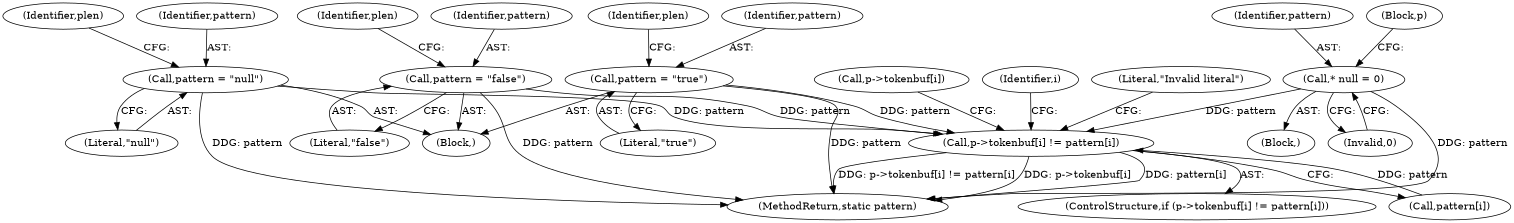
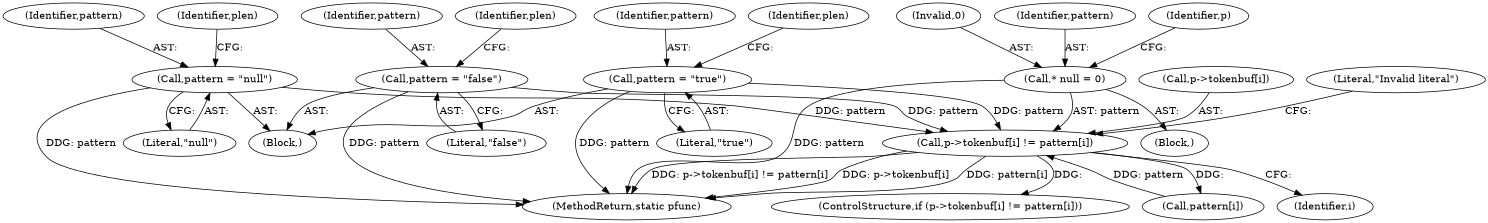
node "(Block,p)": label "(Block,p)" -> "(Identifier,p)"
edge "(Identifier,i)" -> "(Call,p->tokenbuf[i] != pattern[i])": reversed
edge "(Call,p->tokenbuf[i])" -> "(Call,p->tokenbuf[i] != pattern[i])": label "CFG: " -> "AST: "
edge "(Call,* null = 0)" -> "(Call,p->tokenbuf[i] != pattern[i])": label "DDG: pattern" -> "AST: pattern"
edge "(Invalid,0)" -> "(Call,* null = 0)": label "CFG: " -> "AST: "
edge "(Call,* null = 0)" -> "(Invalid,0)": removed, label "CFG:"
edge "(Call,p->tokenbuf[i] != pattern[i])" -> "(ControlStructure,if (p->tokenbuf[i] != pattern[i]))": label "AST: " -> "DDG: "
edge "(Call,p->tokenbuf[i] != pattern[i])" -> "(Call,pattern[i])": label "CFG: " -> "DDG: "
node "(MethodReturn,static pattern)": label "(MethodReturn,static pattern)" -> "(MethodReturn,static pfunc)"
